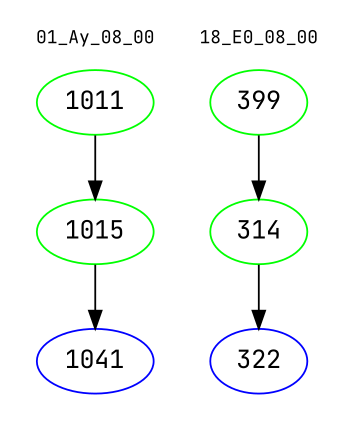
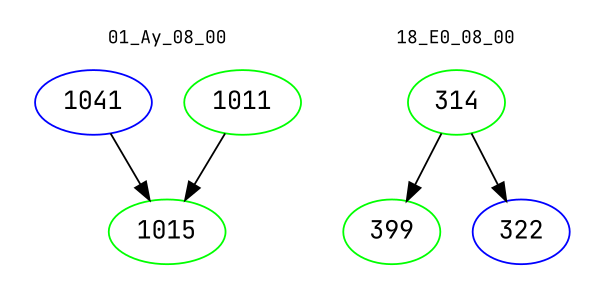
edge "399" -> "314": reversed
edge "1015" -> "1041": reversed
